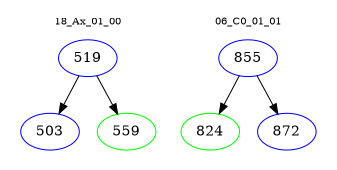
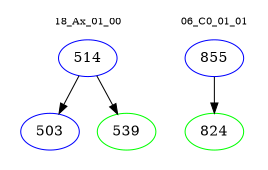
node "519": label "519" -> "514"
node "559": label "559" -> "539"
node "872": removed
